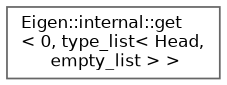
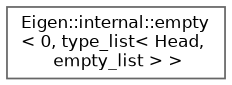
node "Eigen::internal::get < 0, type_list< Head, empty_list > >": label "Eigen::internal::get < 0, type_list< Head, empty_list > >" -> "Eigen::internal::empty < 0, type_list< Head, empty_list > >"
